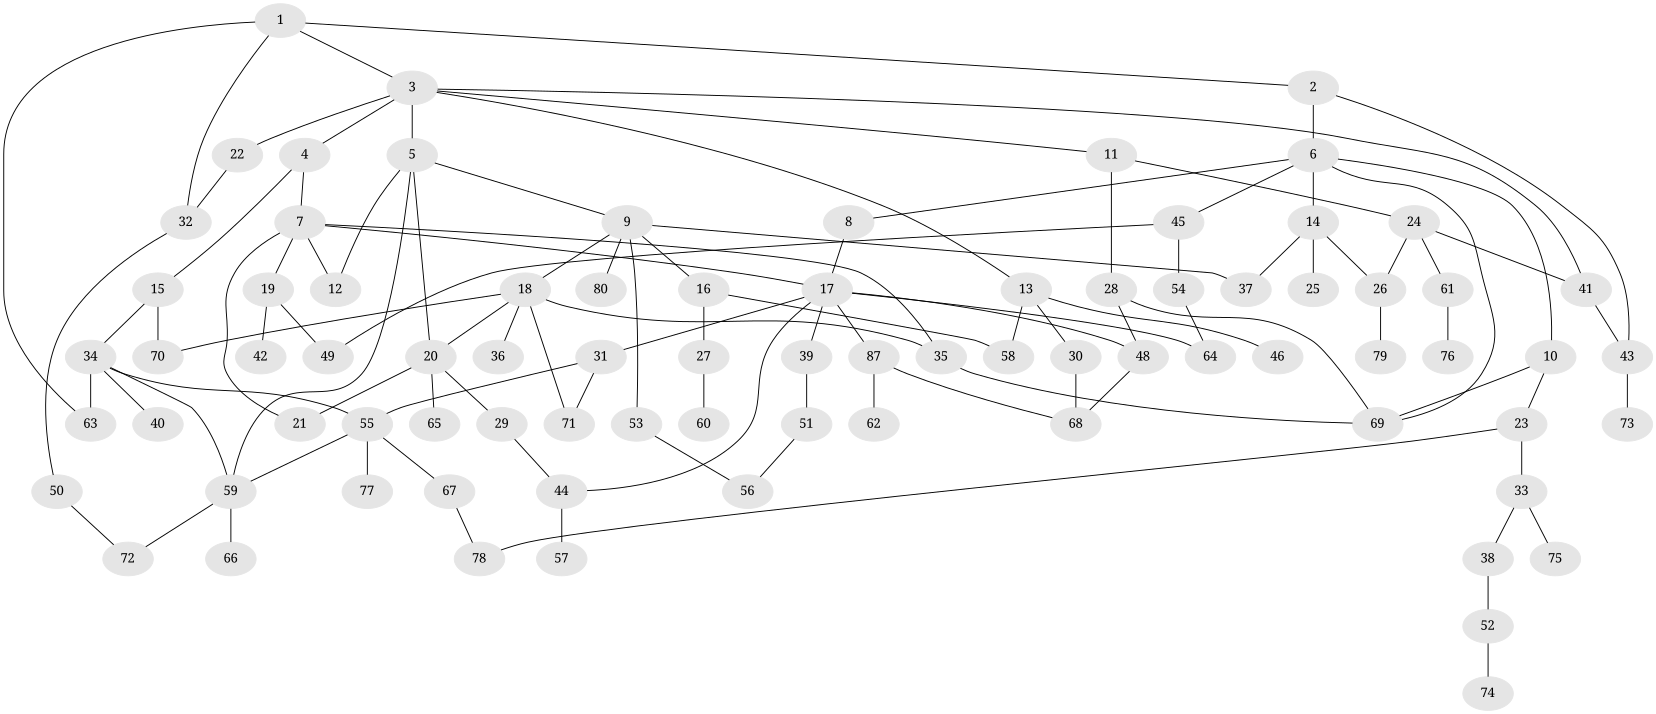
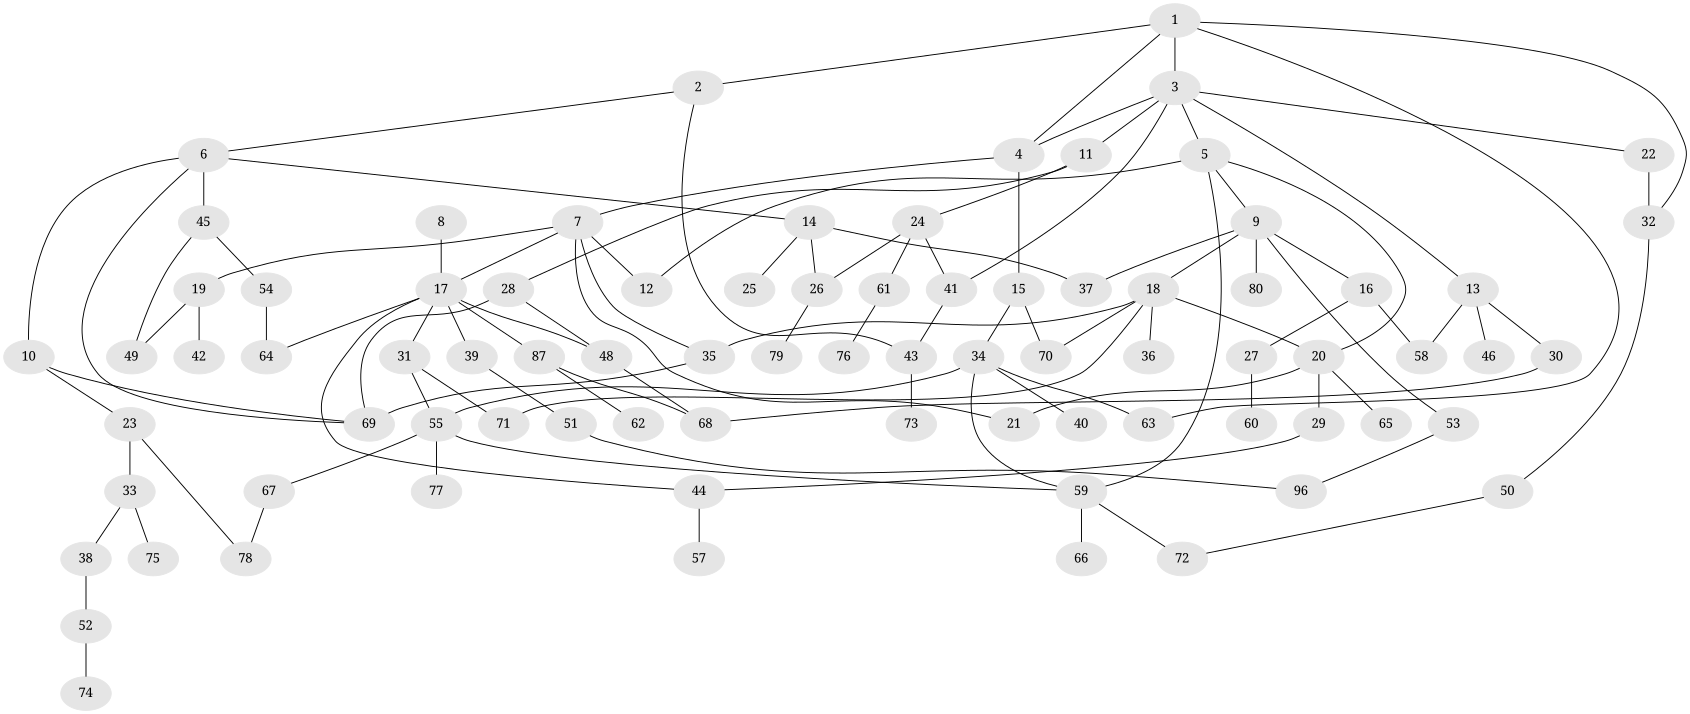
edge "1" -- "4": added
edge "6" -- "8": removed
node "56": label "56" -> "96"
